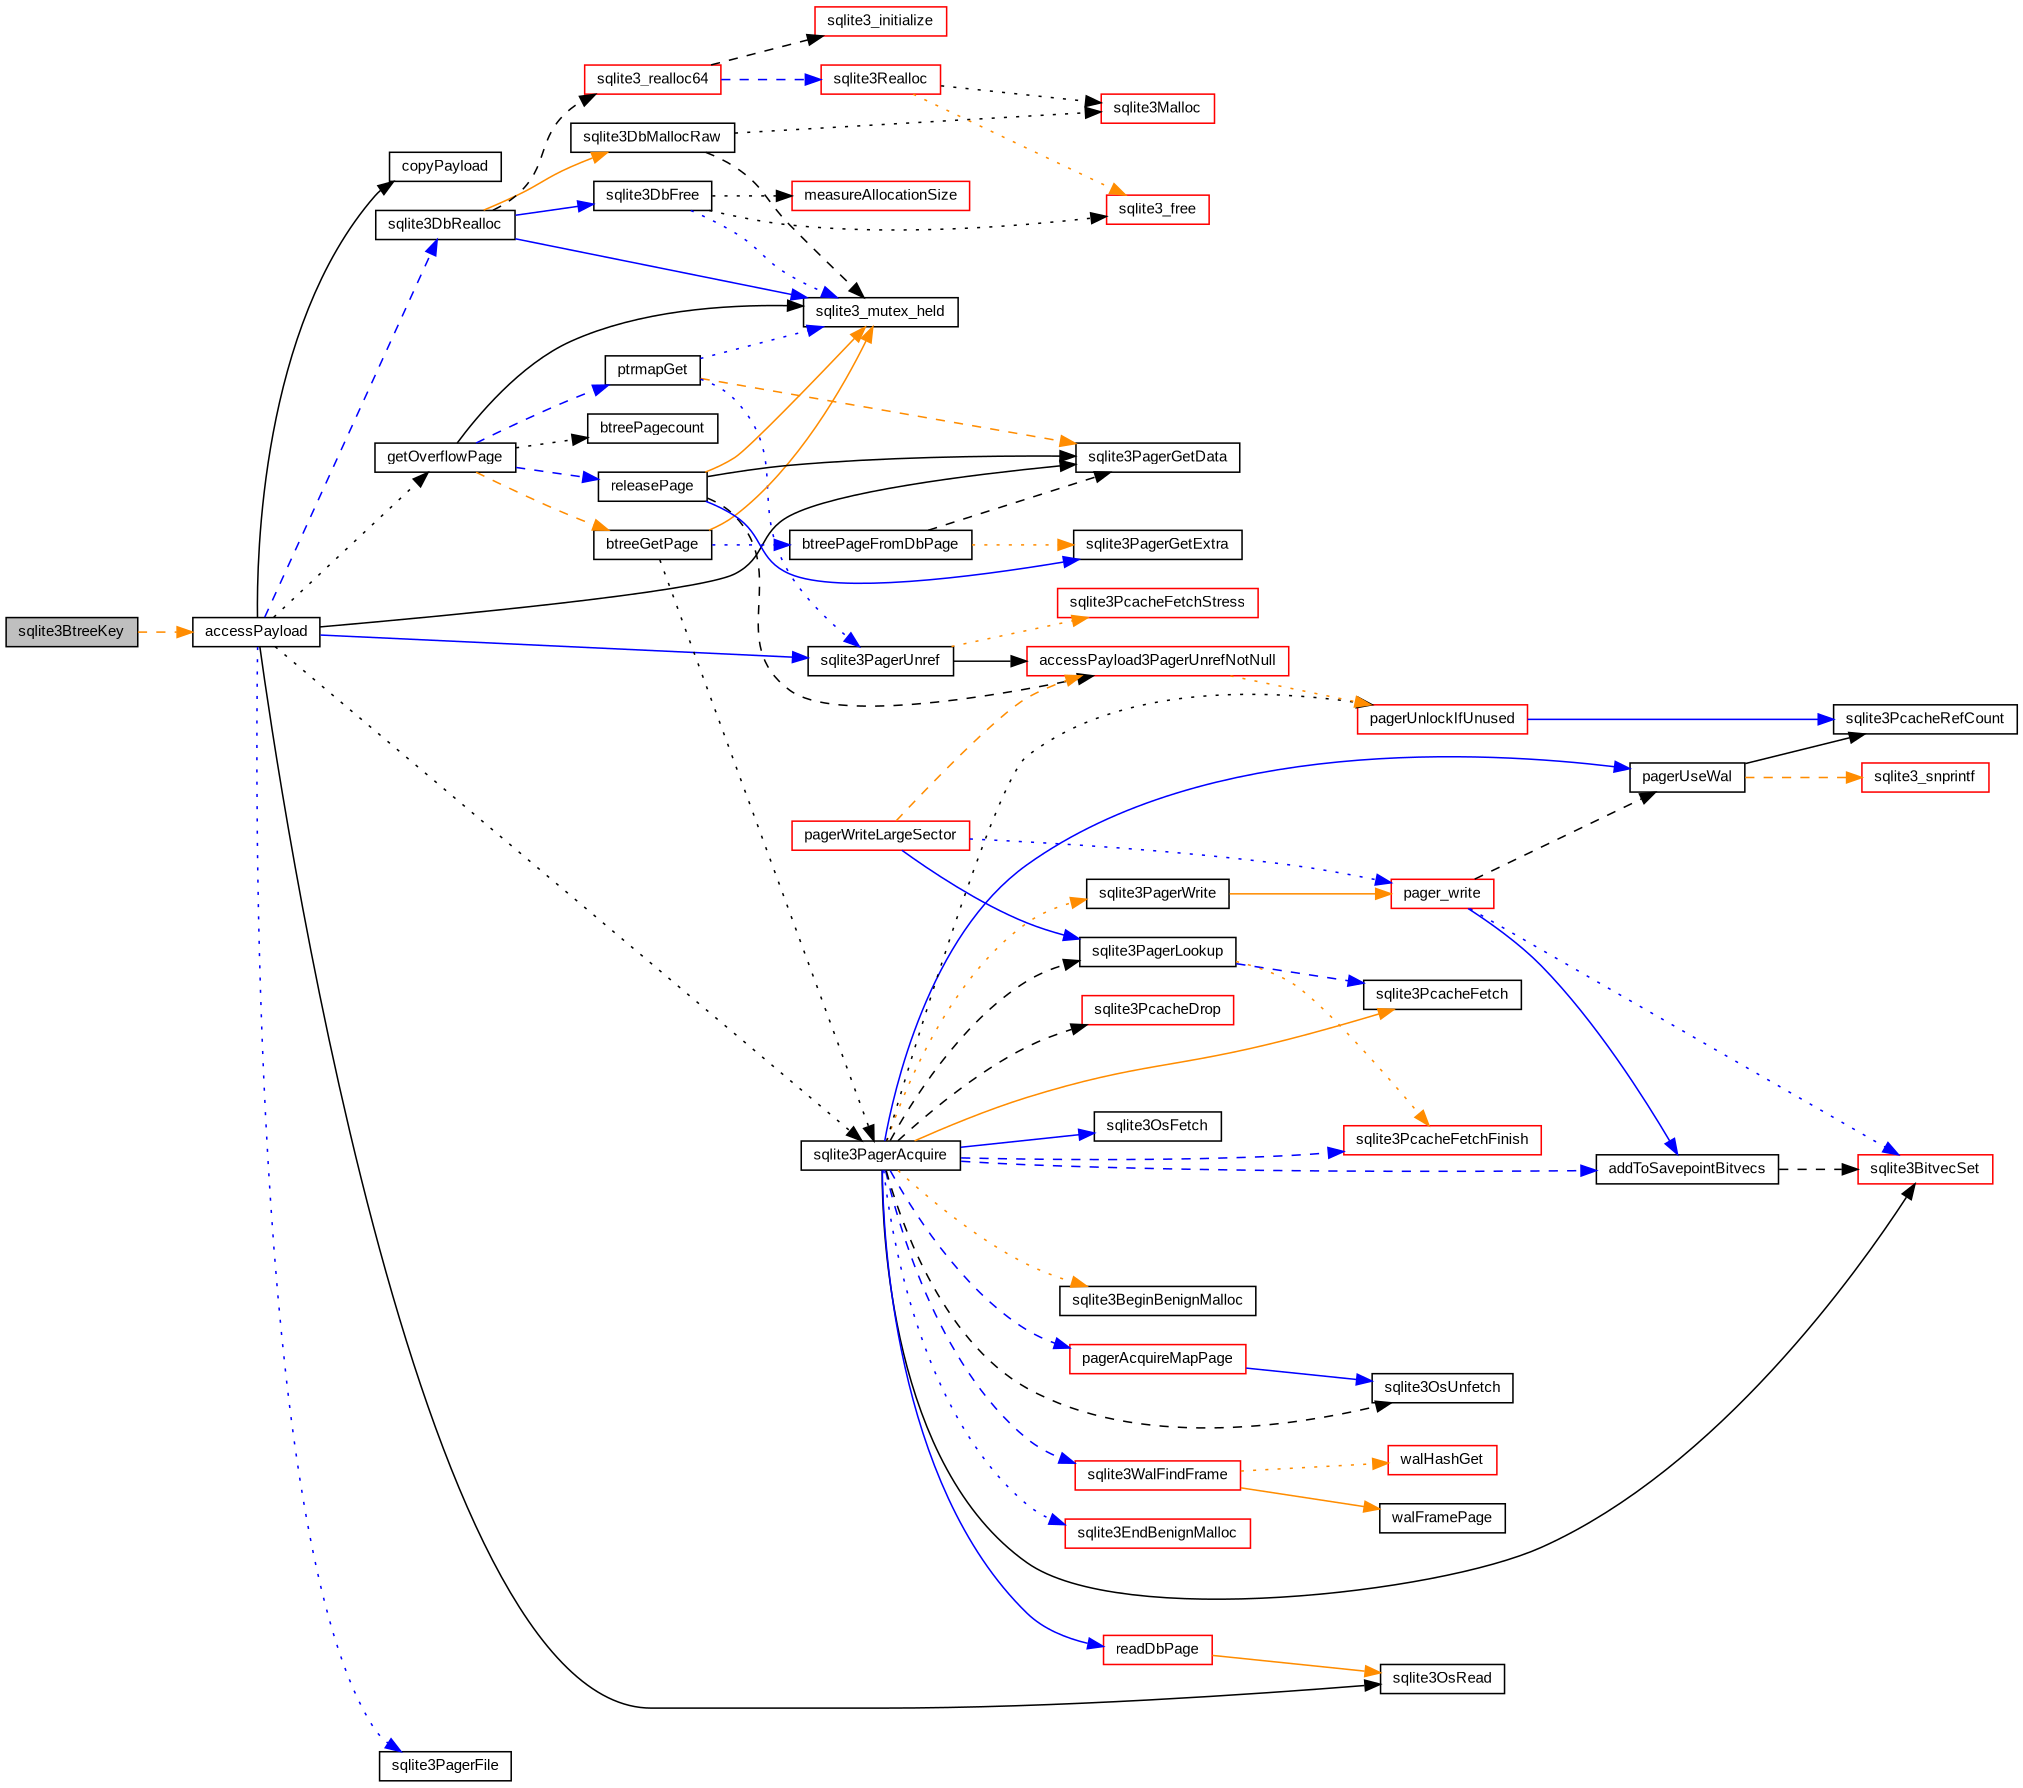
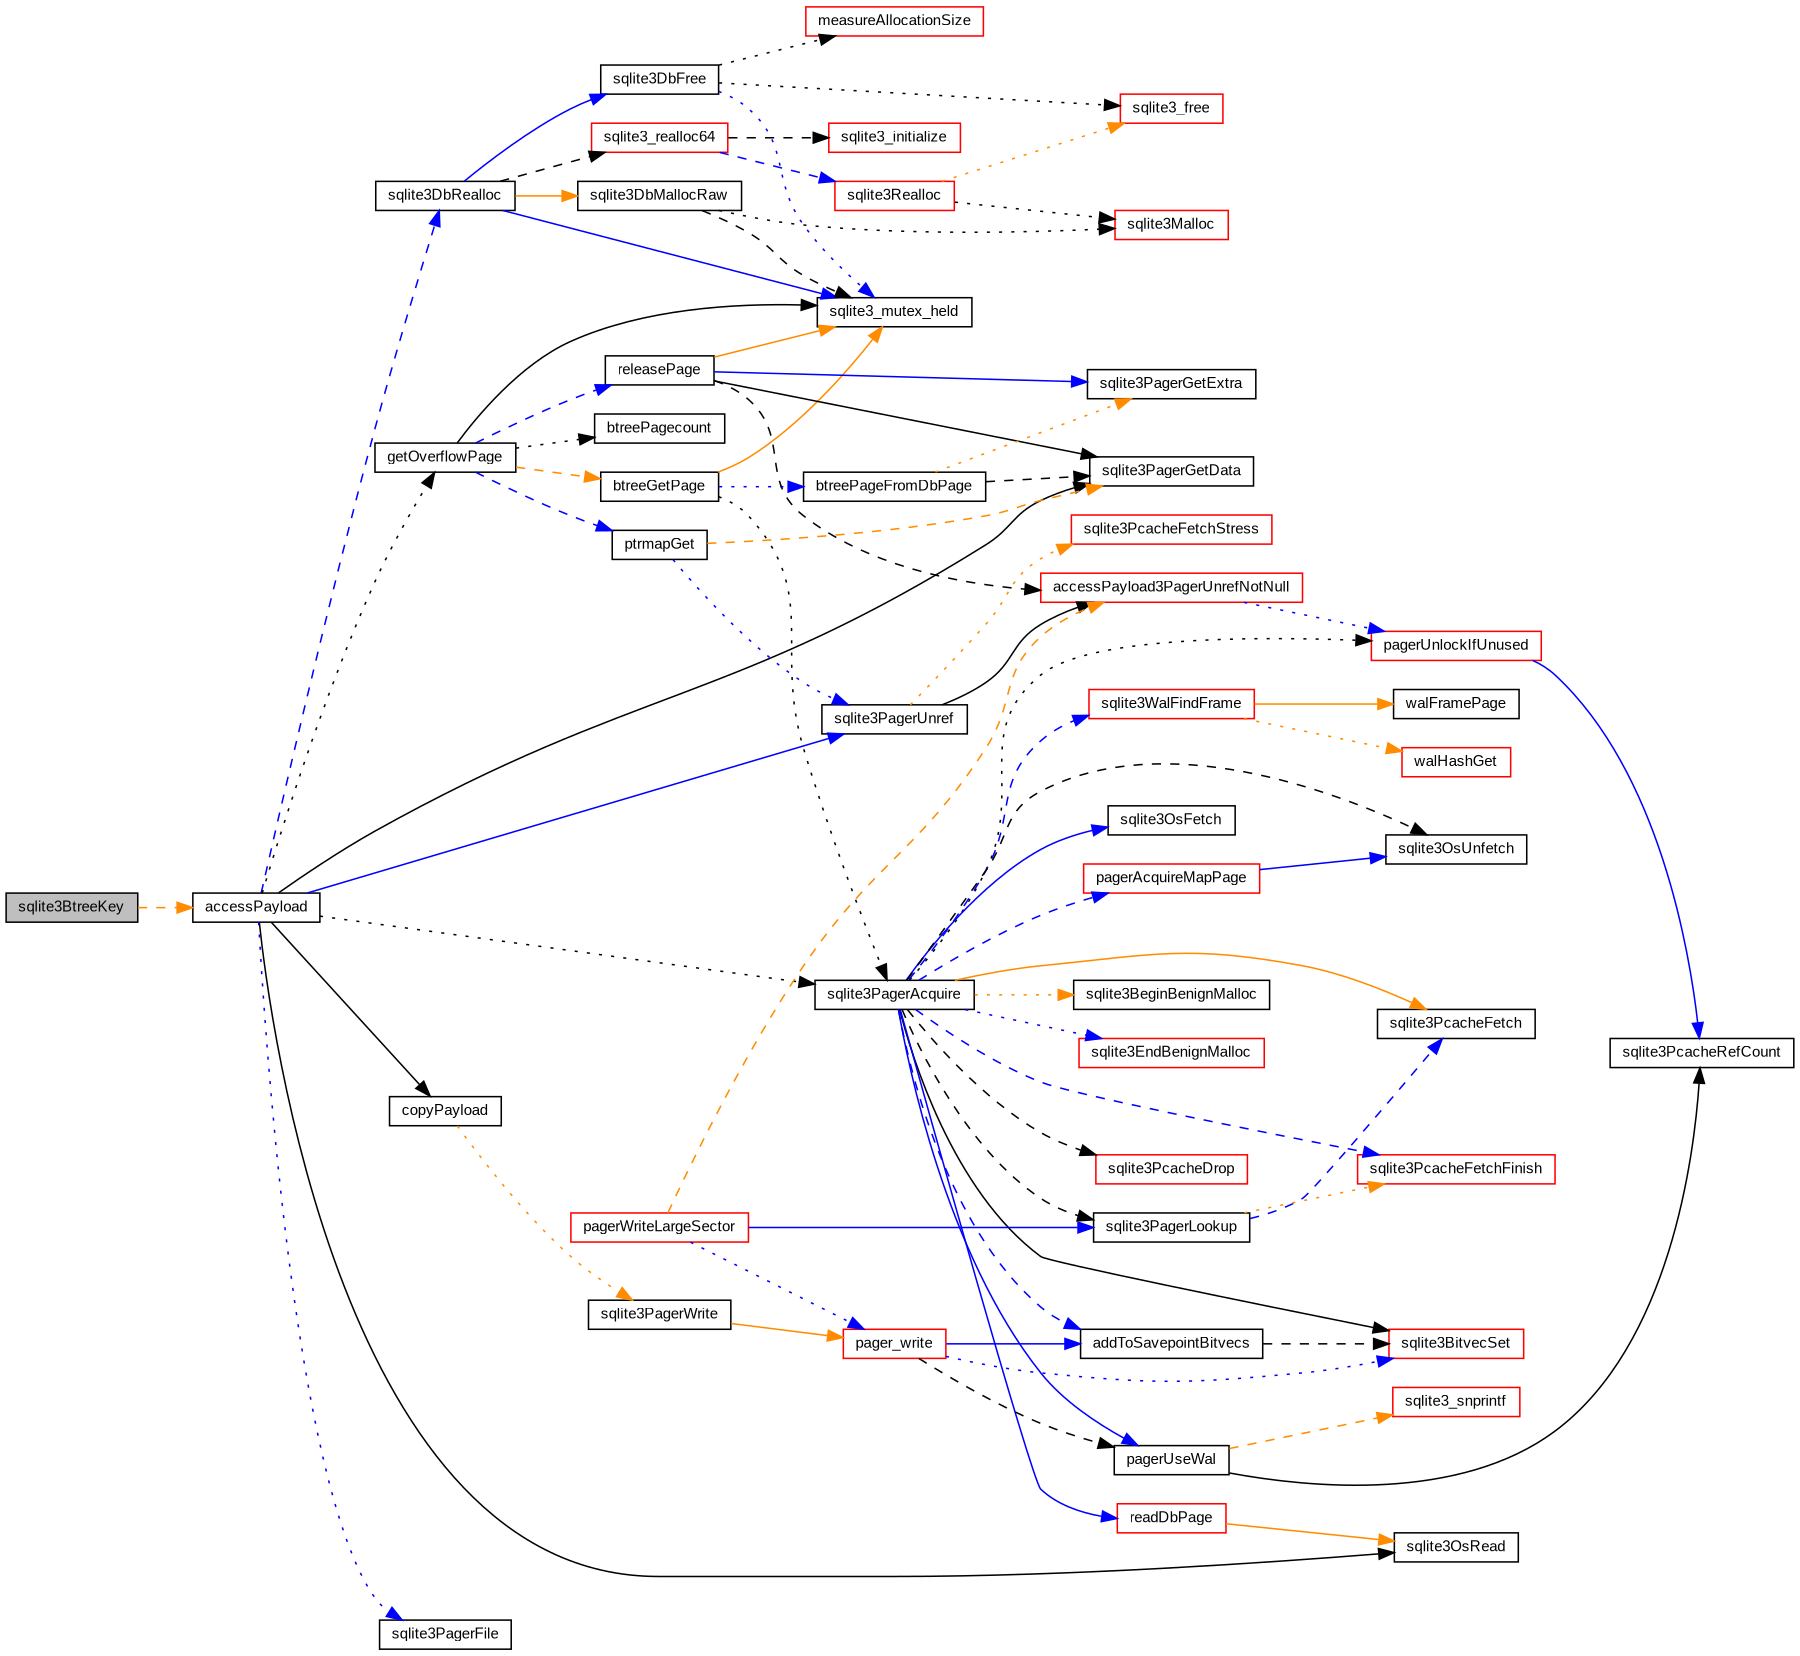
edge "ptrmapGet" -> "sqlite3_mutex_held": removed
edge "accessPayload3PagerUnrefNotNull" -> "pagerUnlockIfUnused": color darkorange -> blue
edge "sqlite3PagerAcquire" -> "sqlite3PagerWrite": now "copyPayload" -> "sqlite3PagerWrite"
